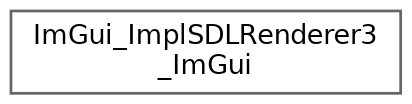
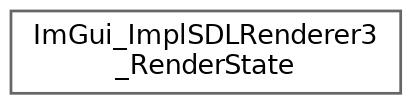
node "ImGui_ImplSDLRenderer3 _ImGui": label "ImGui_ImplSDLRenderer3 _ImGui" -> "ImGui_ImplSDLRenderer3 _RenderState"
